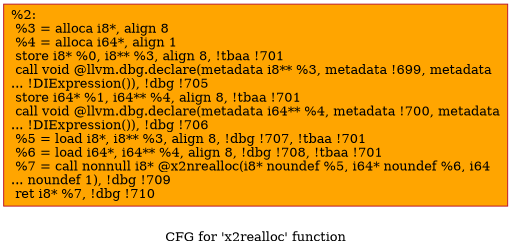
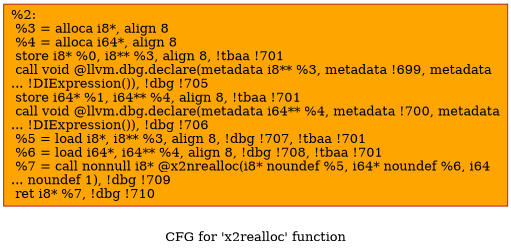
node "%2:": text "%4 = alloca i64*, align 1" -> "%4 = alloca i64*, align 8"
